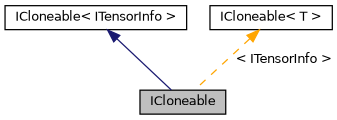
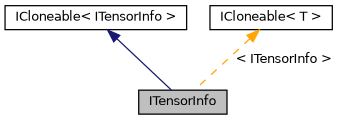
node "ICloneable": label "ICloneable" -> "ITensorInfo"
